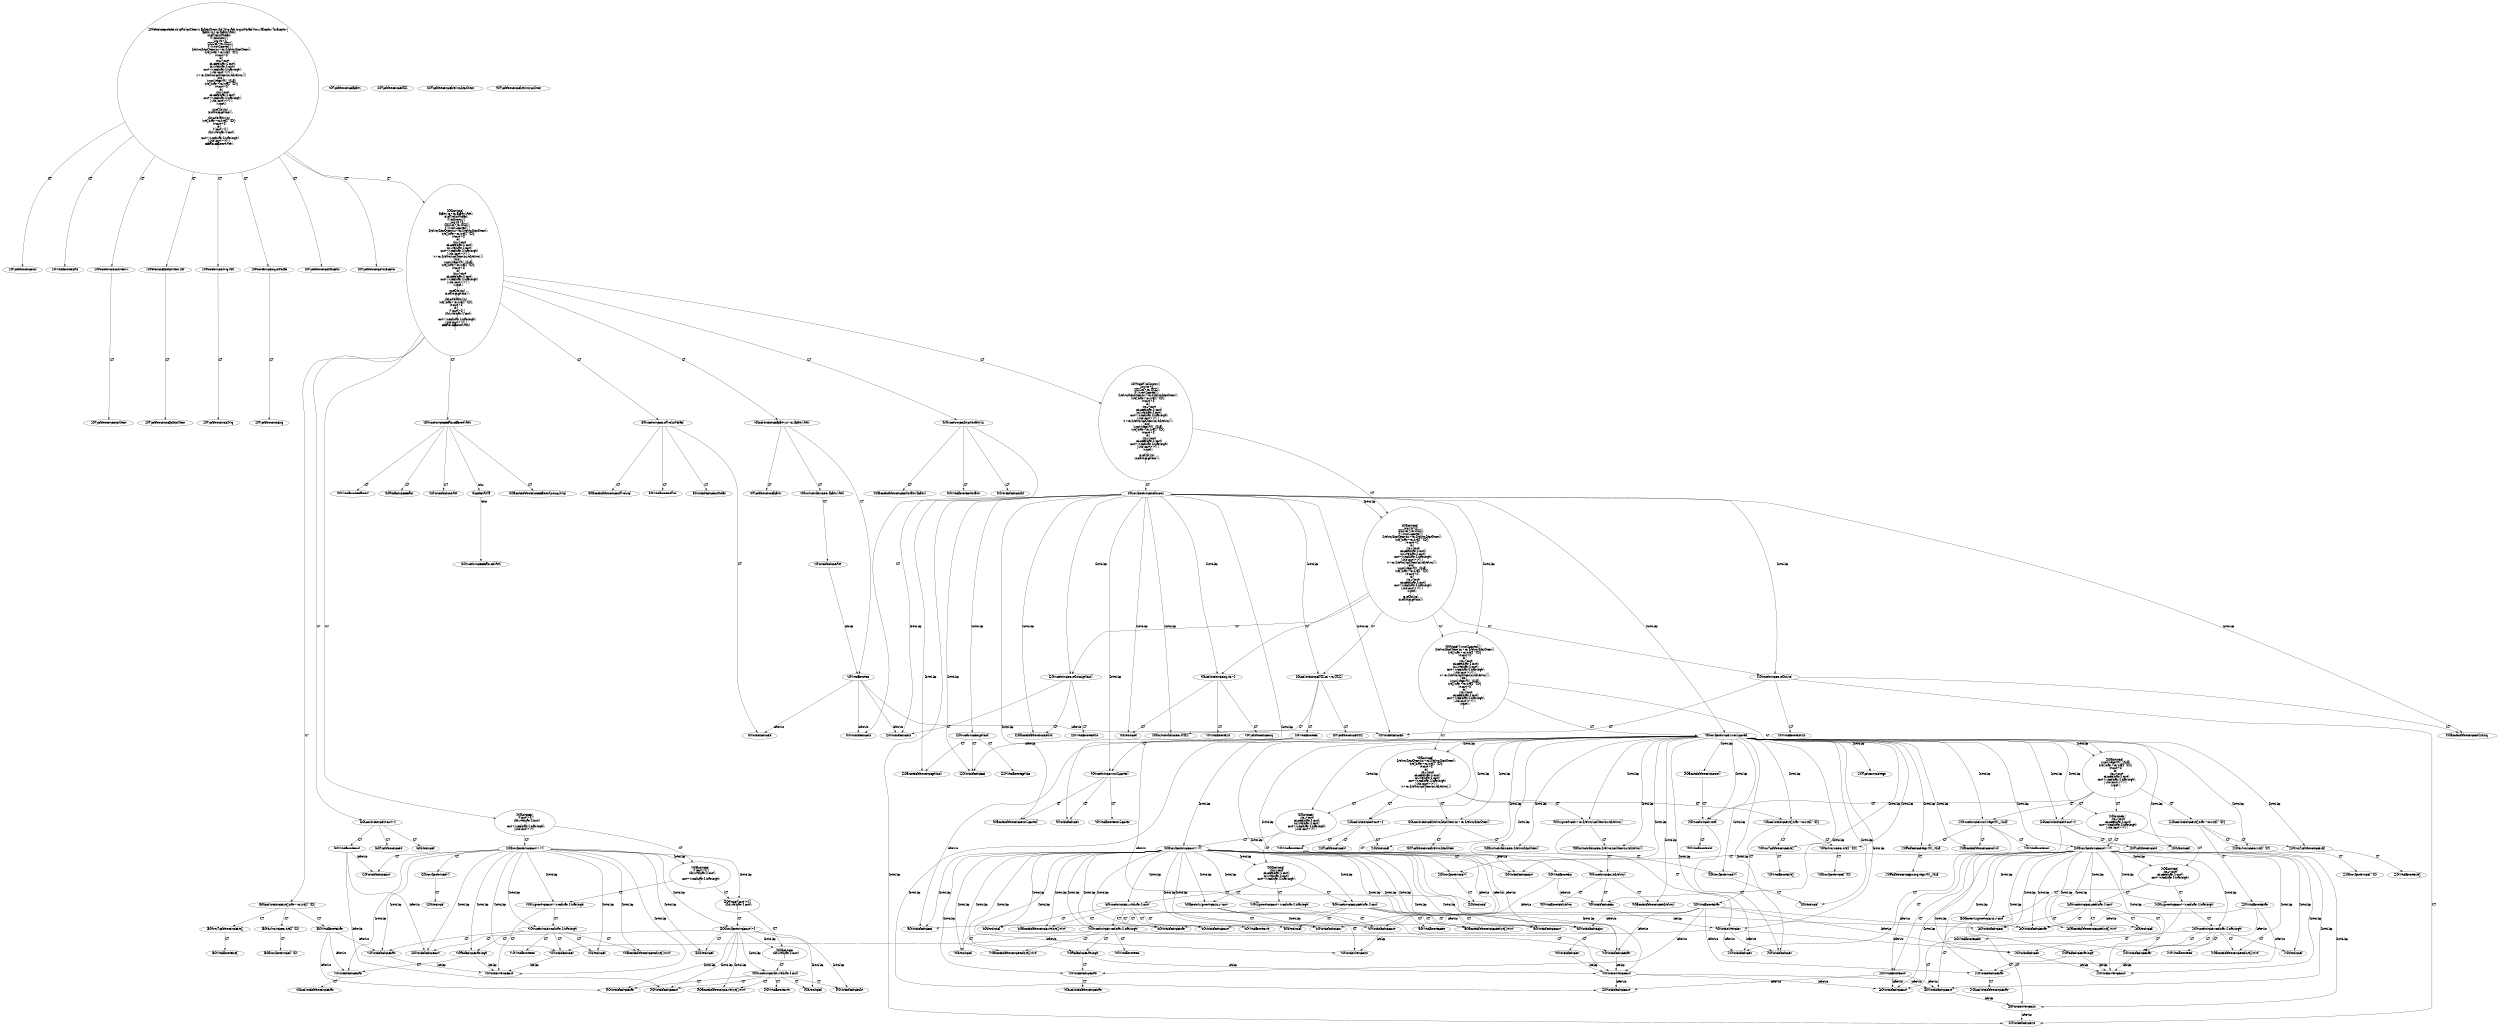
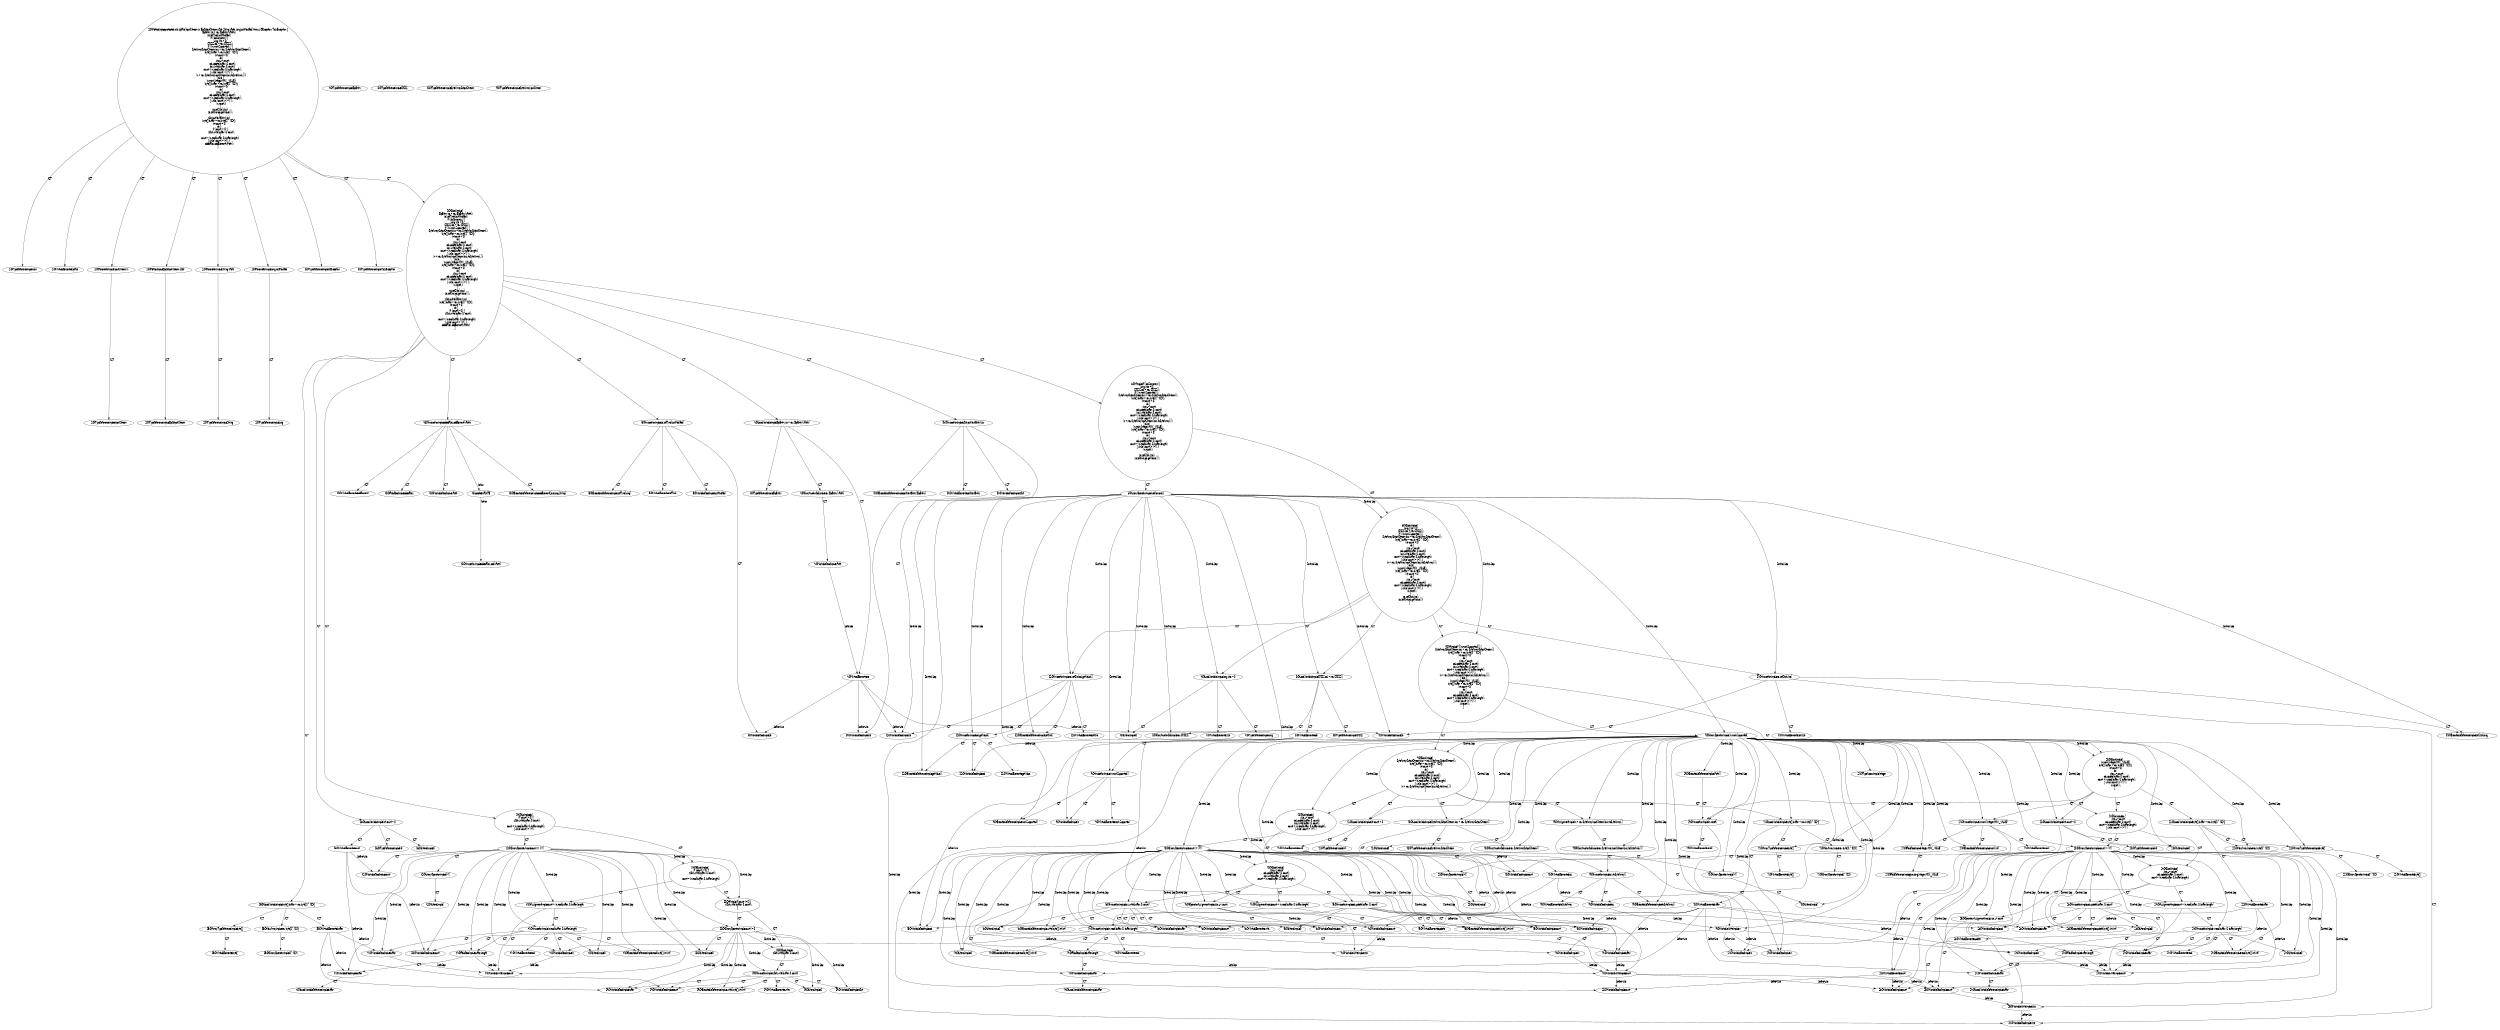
edge "6:CtUnaryOperatorImpl@!doCompress" -> "32:CtVariableReadImpl@cal": removed, label "Control Dep"
edge "32:CtInvocationImpl@ze.setCrc(cal.getValue())" -> "32:CtInvocationImpl@cal.getValue()": added, label "AST"
node "29:CtExecutableReferenceImpl@reset()": label "29:CtExecutableReferenceImpl@reset()" -> "29:CtExecutableReferenceImpl@vPath()"
edge "12:CtLocalVariableImpl@int count = 0" -> "12:CtLiteralImpl@0": removed, label "AST"
edge "17:CtInvocationImpl@in.read(buffer, 0, buffer.length)" -> "17:CtVariableReadImpl@in": added, label "AST"
